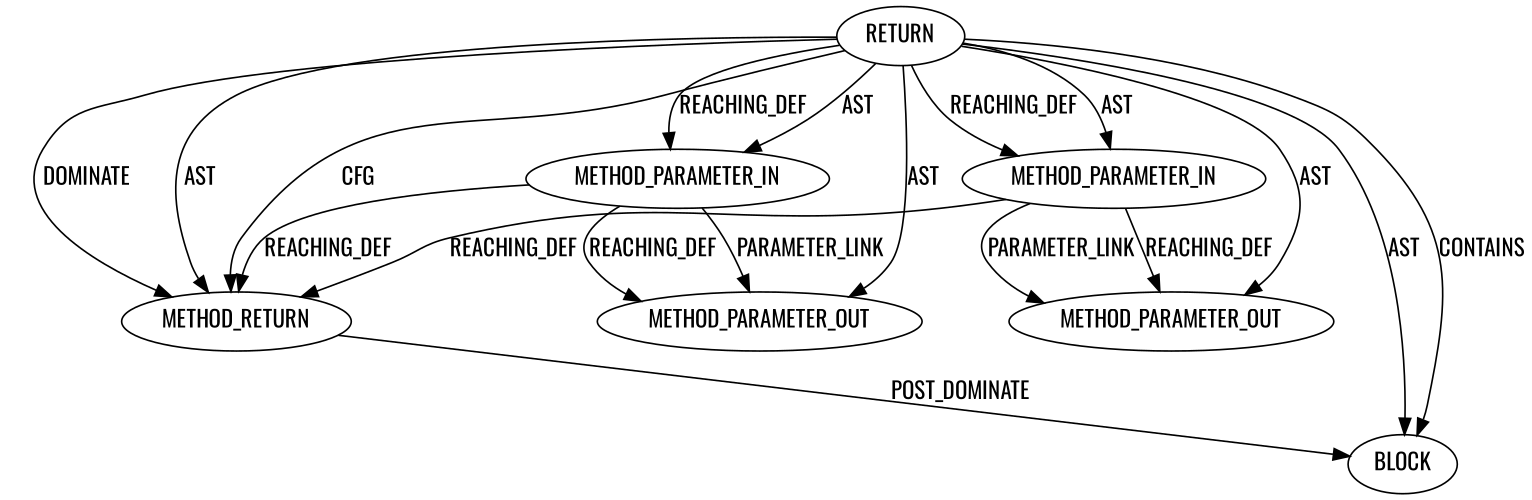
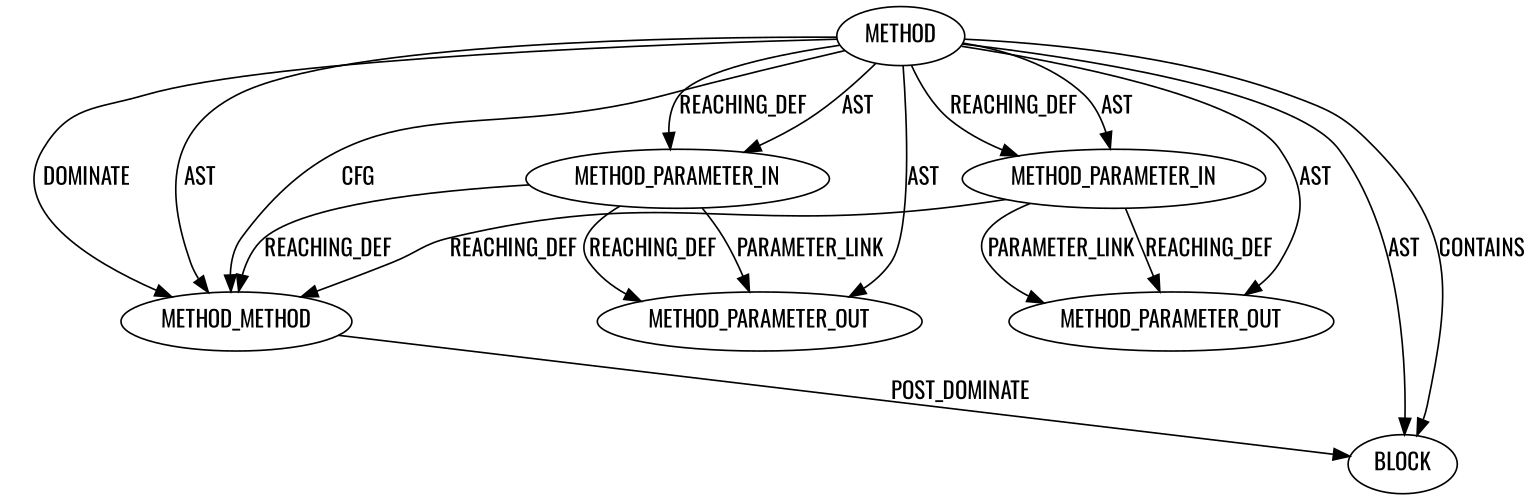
node "RETURN": label "RETURN" -> "METHOD"
node "METHOD_RETURN": label "METHOD_RETURN" -> "METHOD_METHOD"
